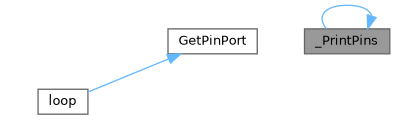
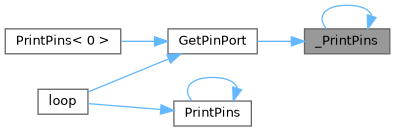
node "PrintPins< 0 >": added
edge "GetPinPort" -> "_PrintPins": added
node "PrintPins": added
